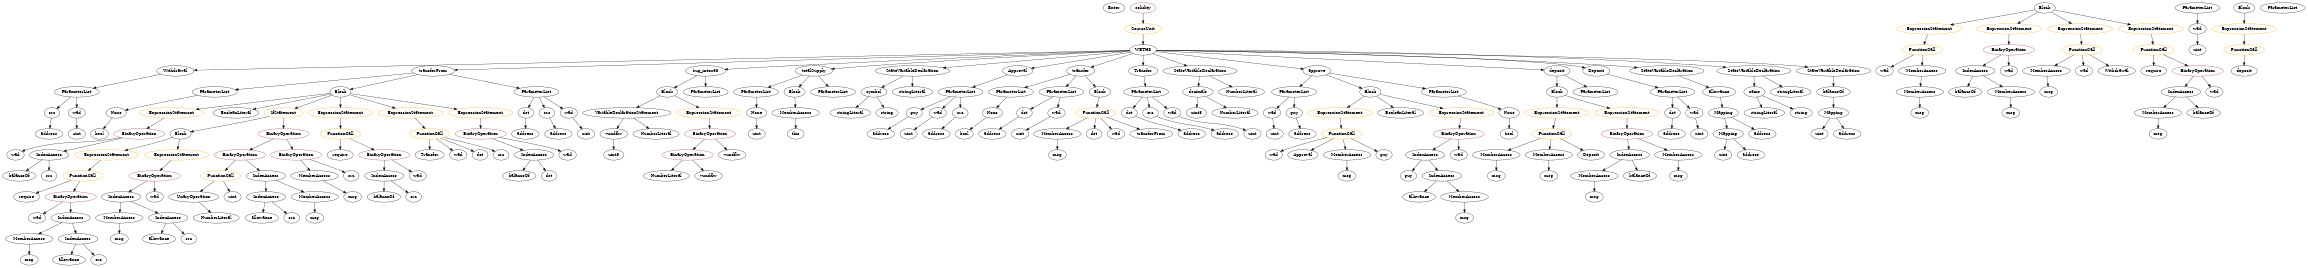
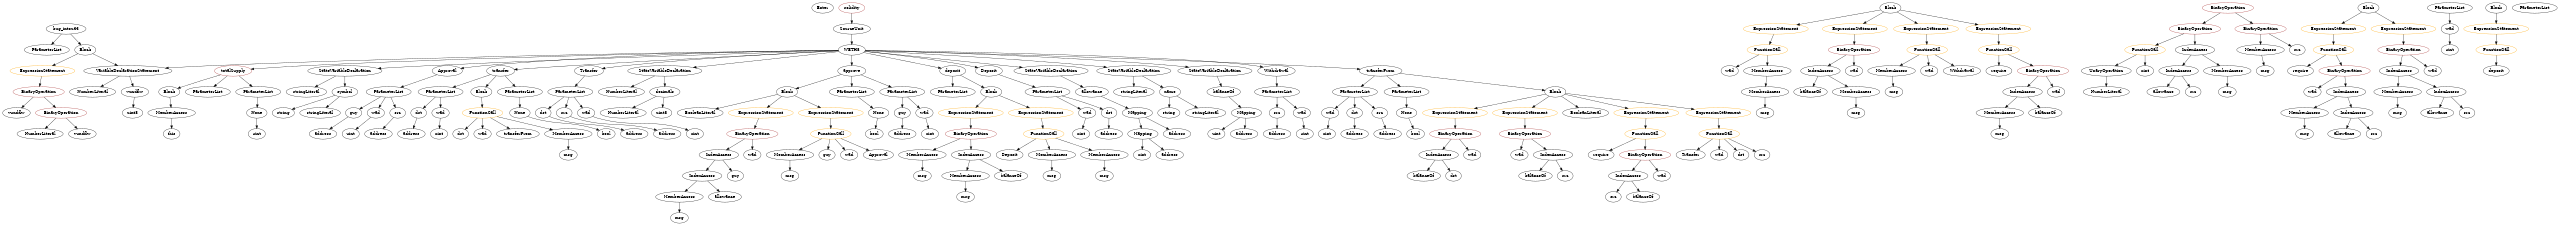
node "SourceUnit": color orange -> black
edge "WETH8" -> "bug_intou33": now "WETH8" -> "VariableDeclarationStatement"
node "totalSupply": color black -> brown
node "IfStatement": removed
